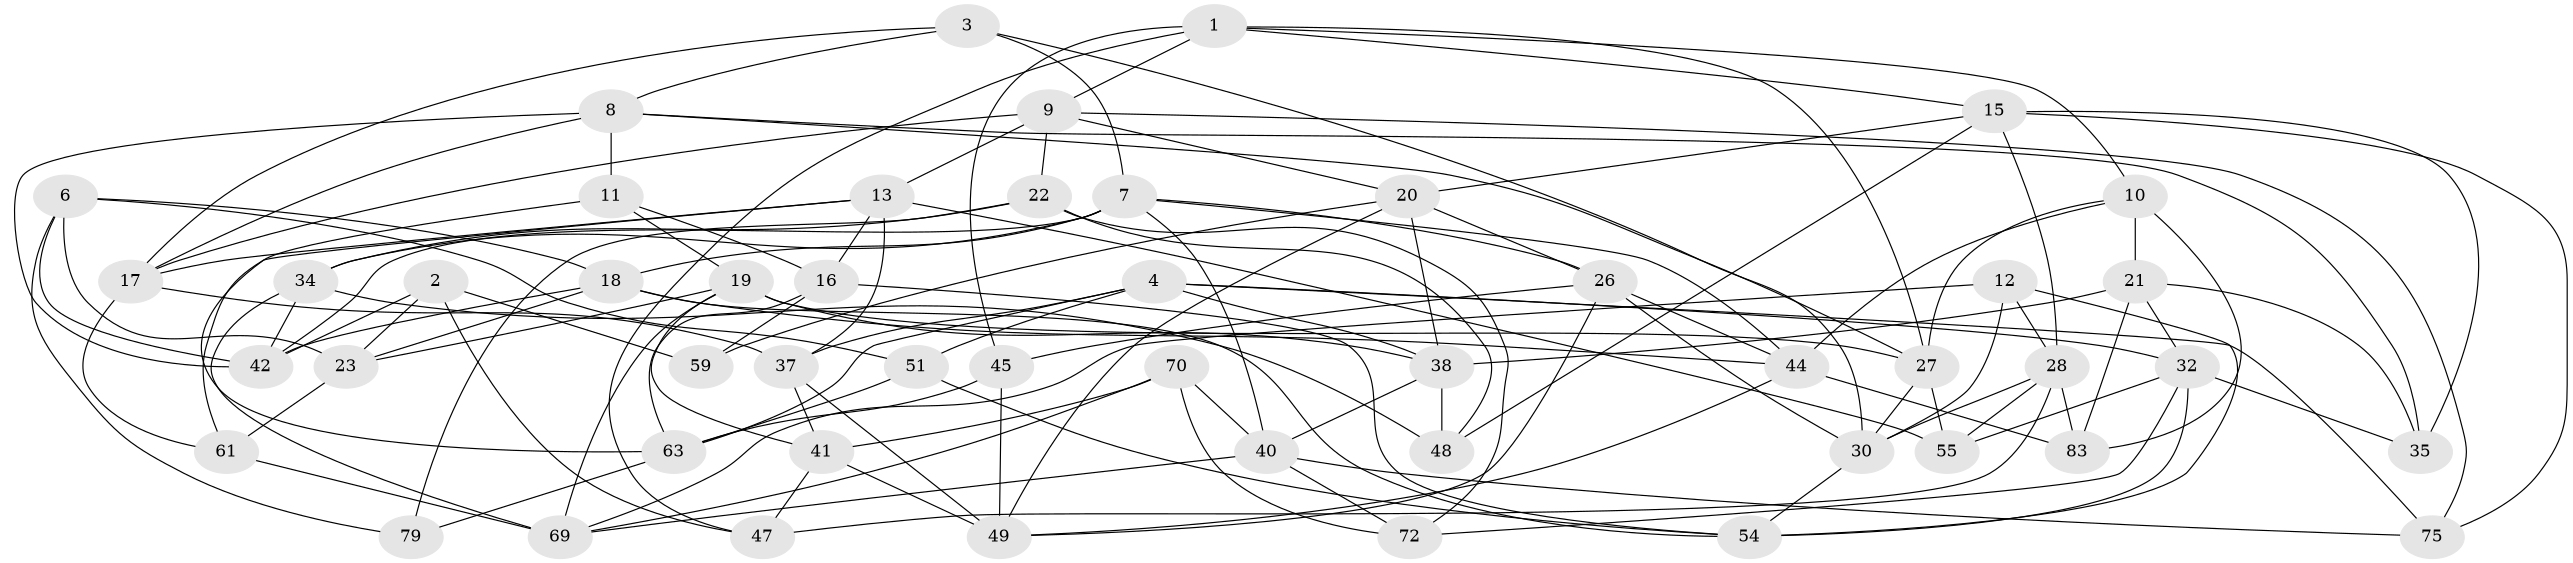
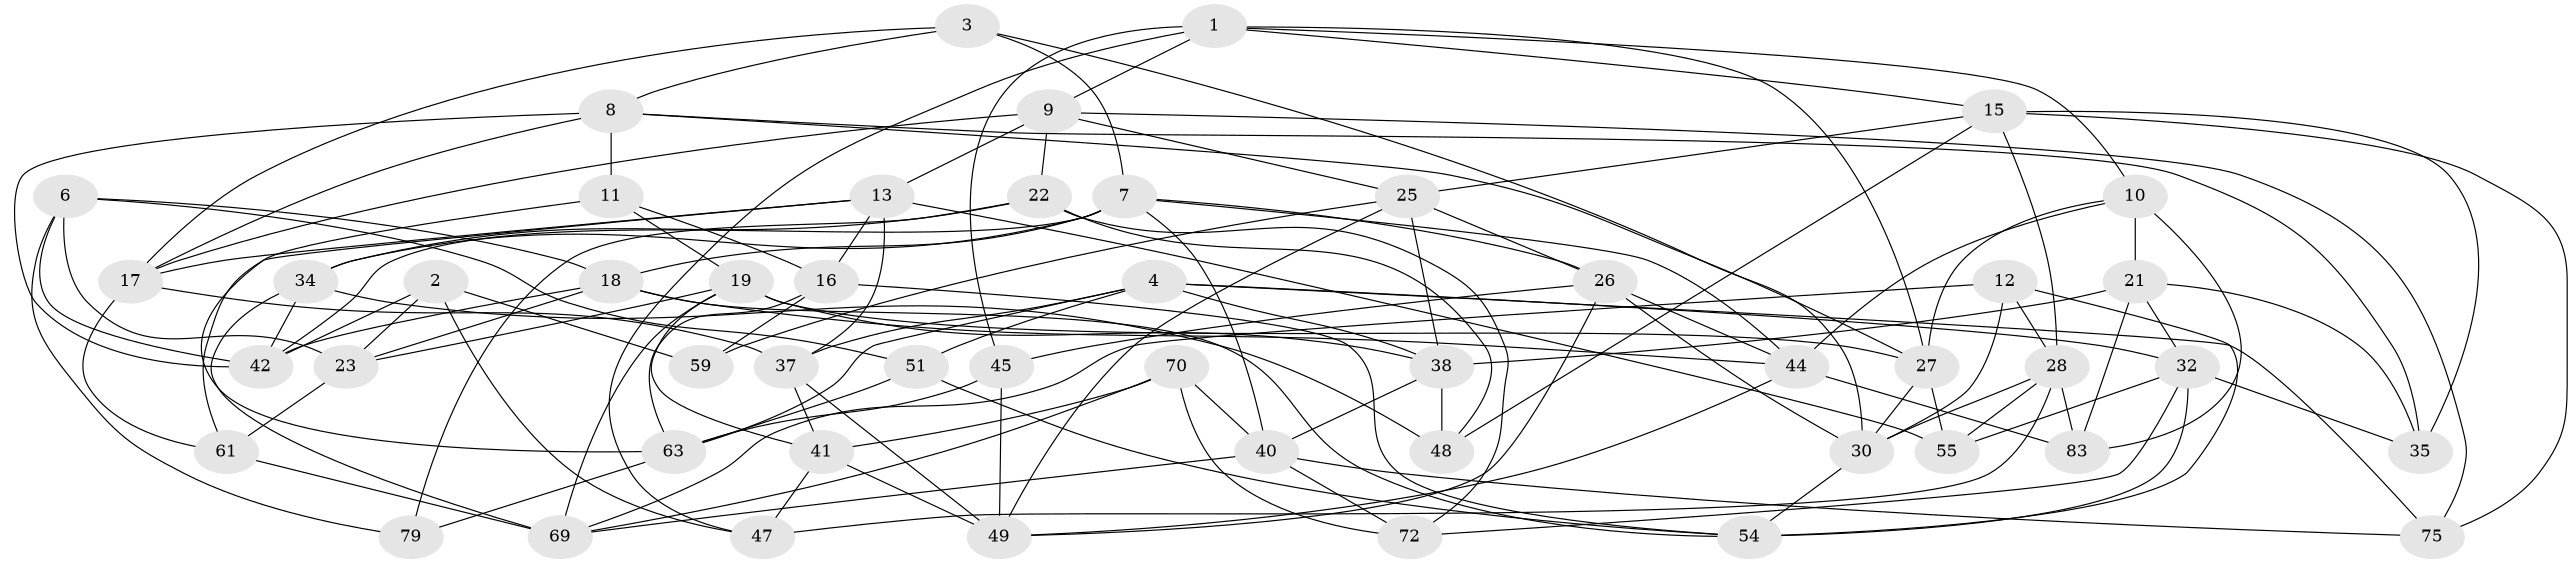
node "20": label "20" -> "25"
